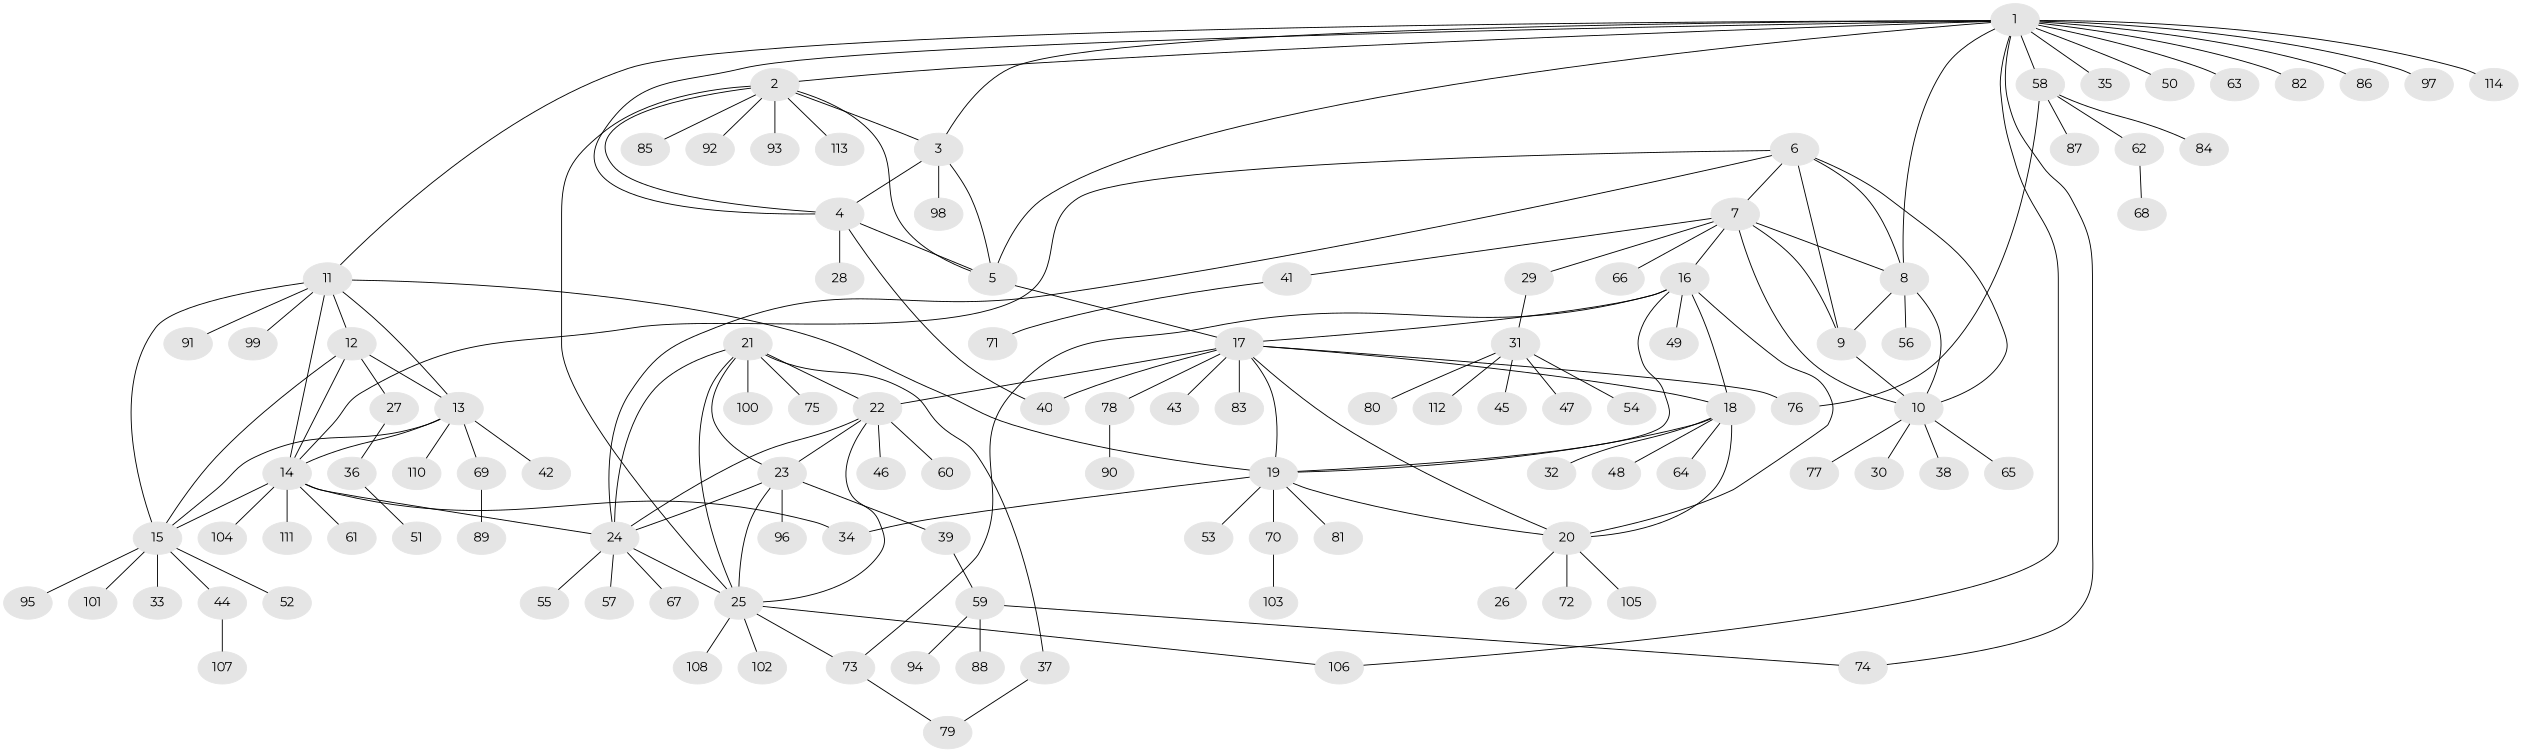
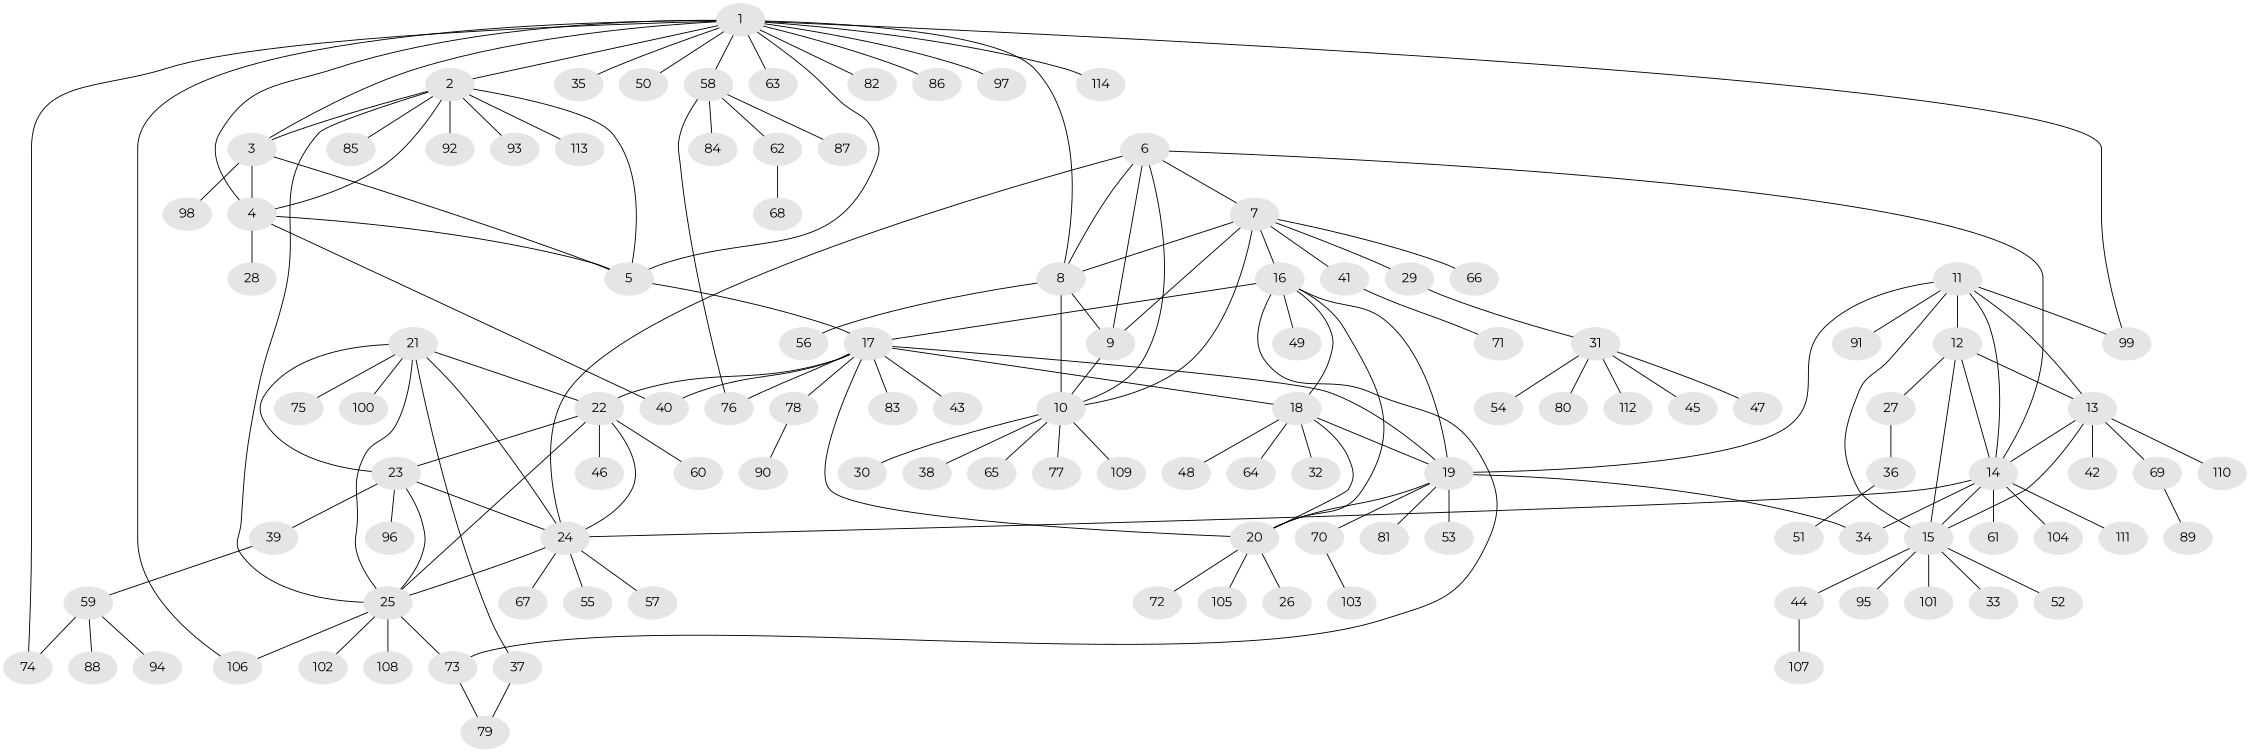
edge "1" -- "11": now "1" -- "99"
node "109": added
